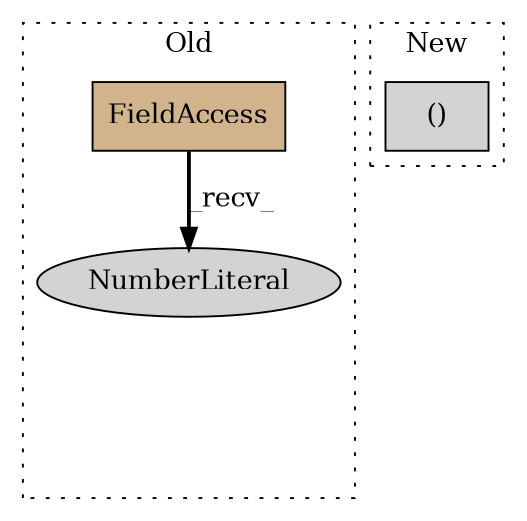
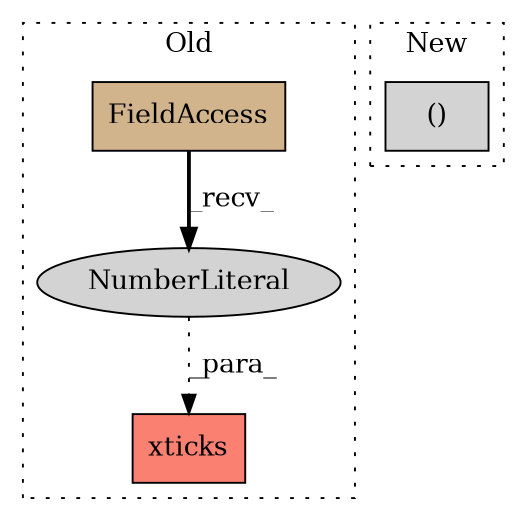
node "xticks": added
